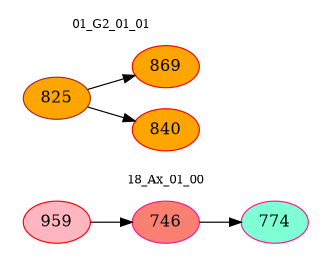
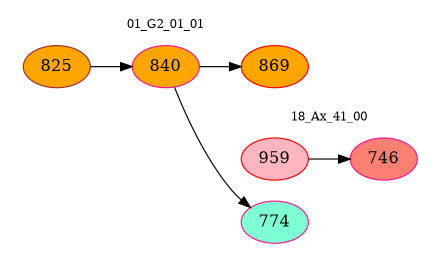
edge "825" -> "869": now "840" -> "869"
node "840": color red -> deeppink
cluster "18_Ax_01_00": label "18_Ax_01_00" -> "18_Ax_41_00"
edge "746" -> "774": now "840" -> "774"
